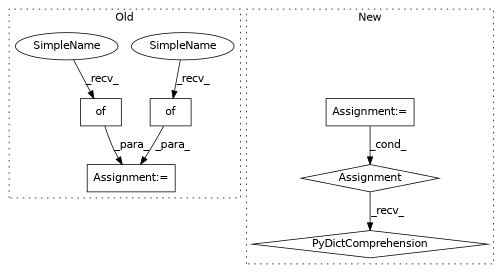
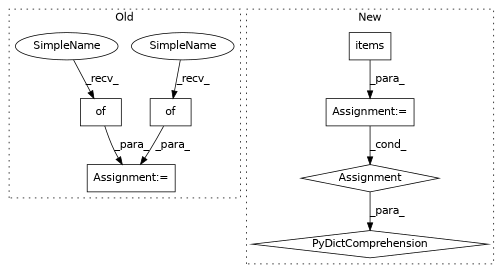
node "items": added
edge "Assignment" -> "PyDictComprehension": label "_recv_" -> "_para_"
